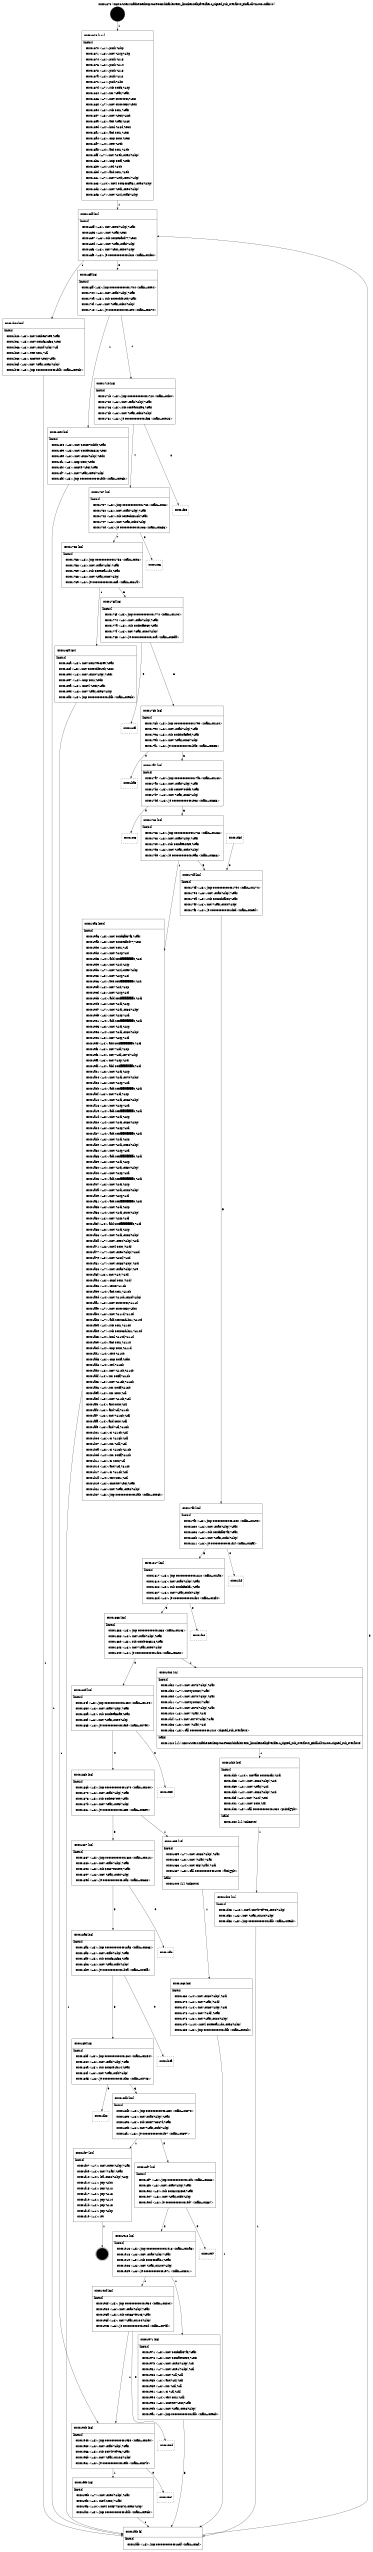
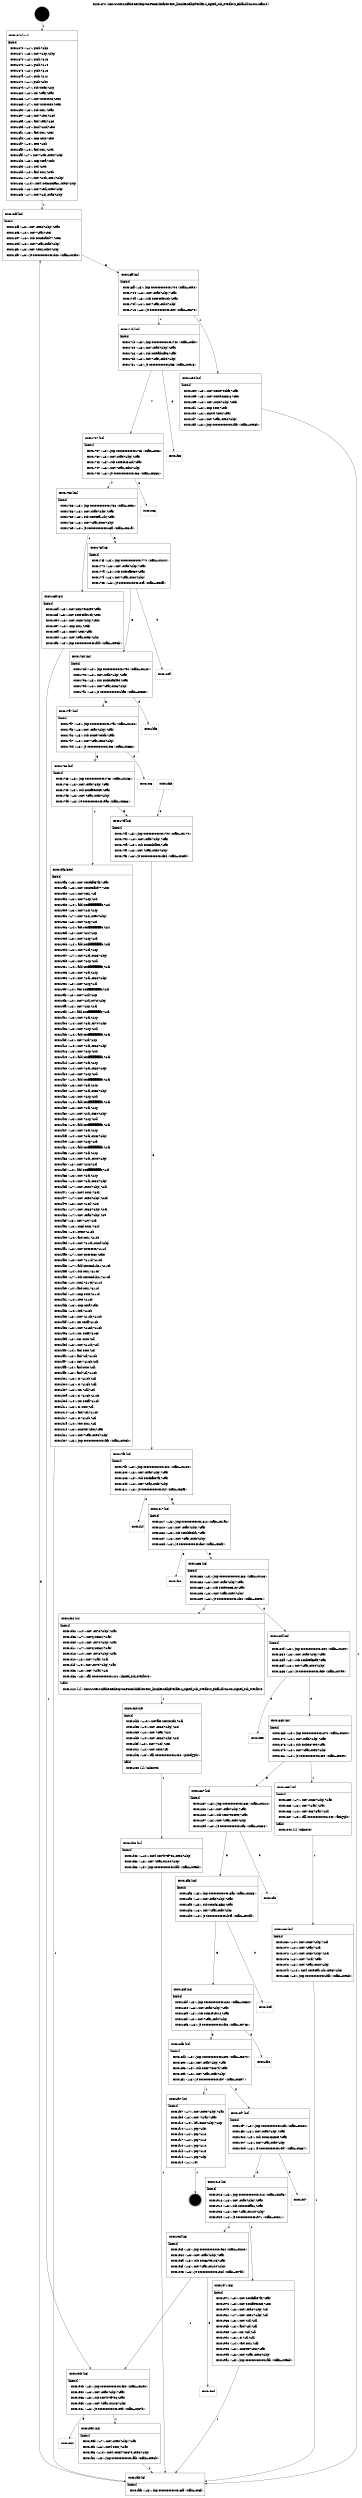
node "0x401b2c [30]": removed
edge "0x401971 [53]" -> "0x401fdb [5]": label " 3" -> " 1"
